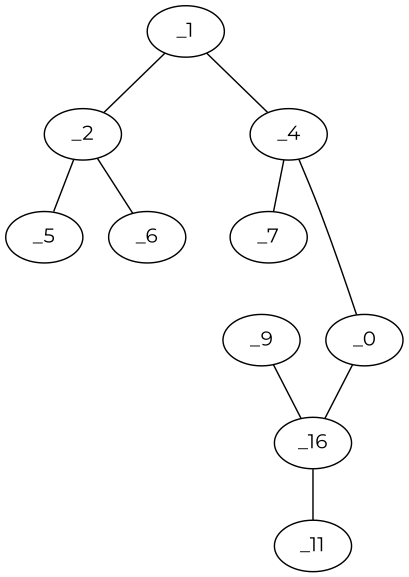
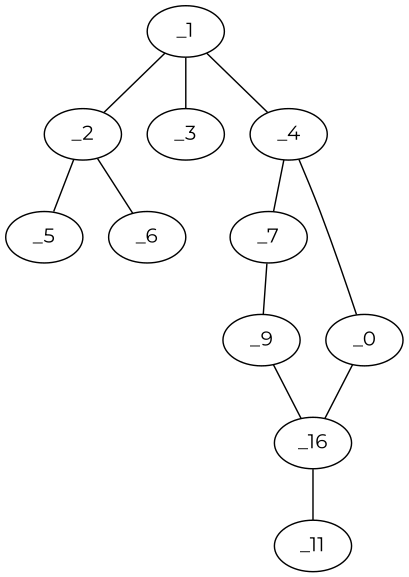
node "_3": added
edge "_7" -- "_9": added
